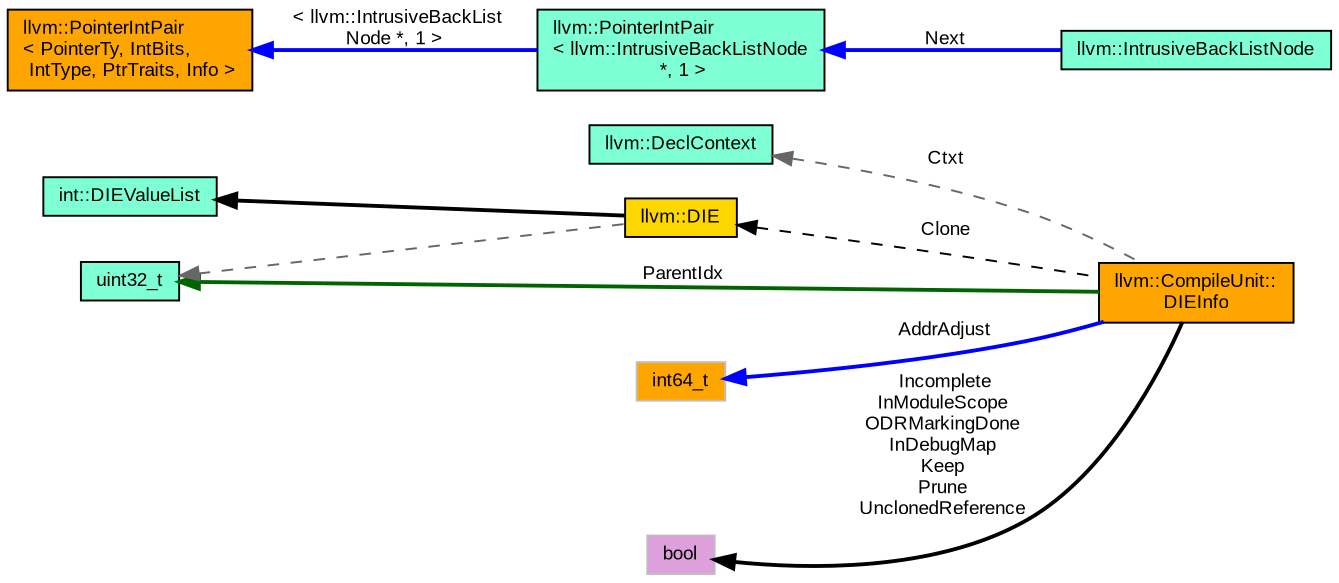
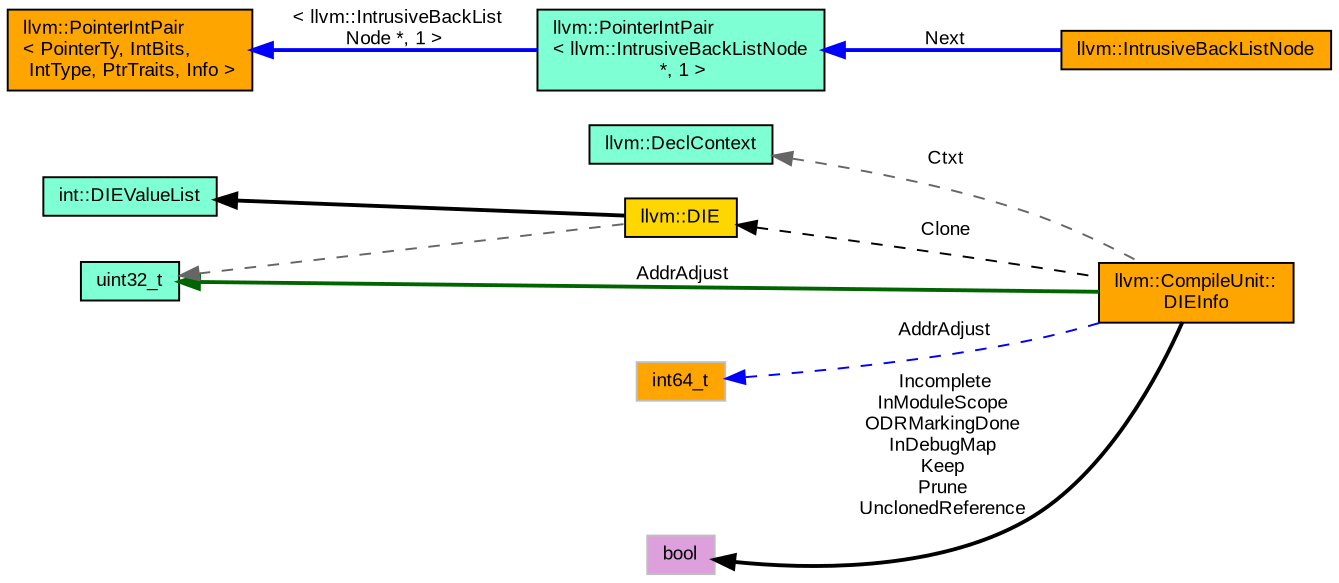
node "llvm::IntrusiveBackListNode": fillcolor aquamarine -> orange
edge "llvm::CompileUnit:: DIEInfo" -> "uint32_t": label " ParentIdx" -> " AddrAdjust"
edge "llvm::CompileUnit:: DIEInfo" -> "int64_t": style bold -> dashed
